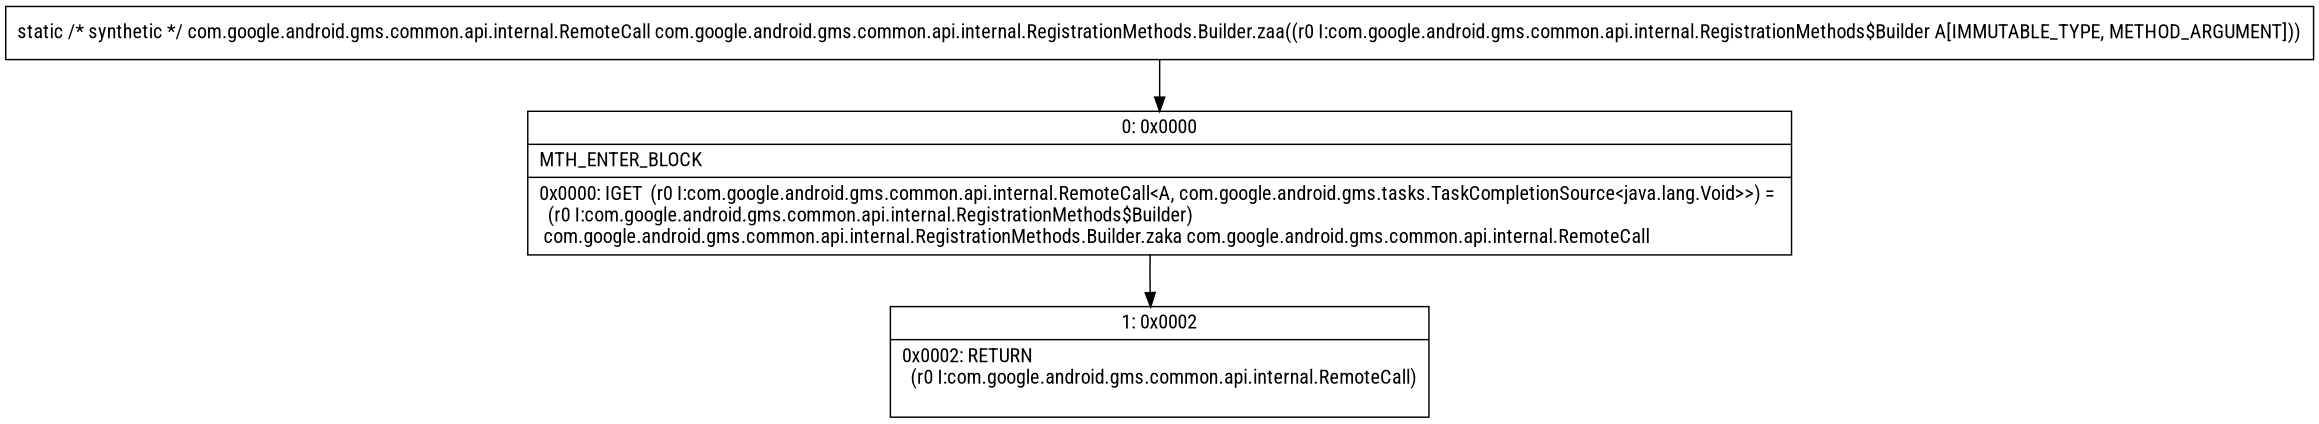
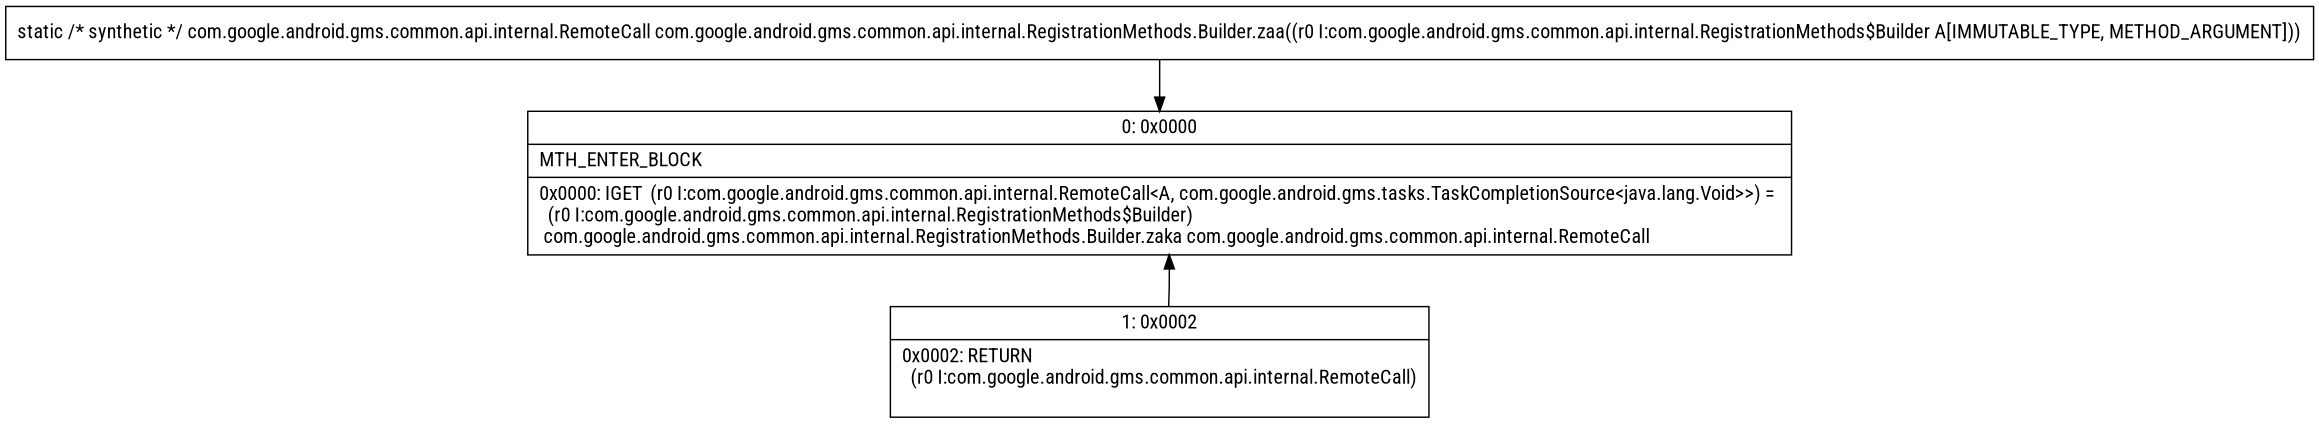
edge "0: 0x0000" -> "1: 0x0002": reversed
